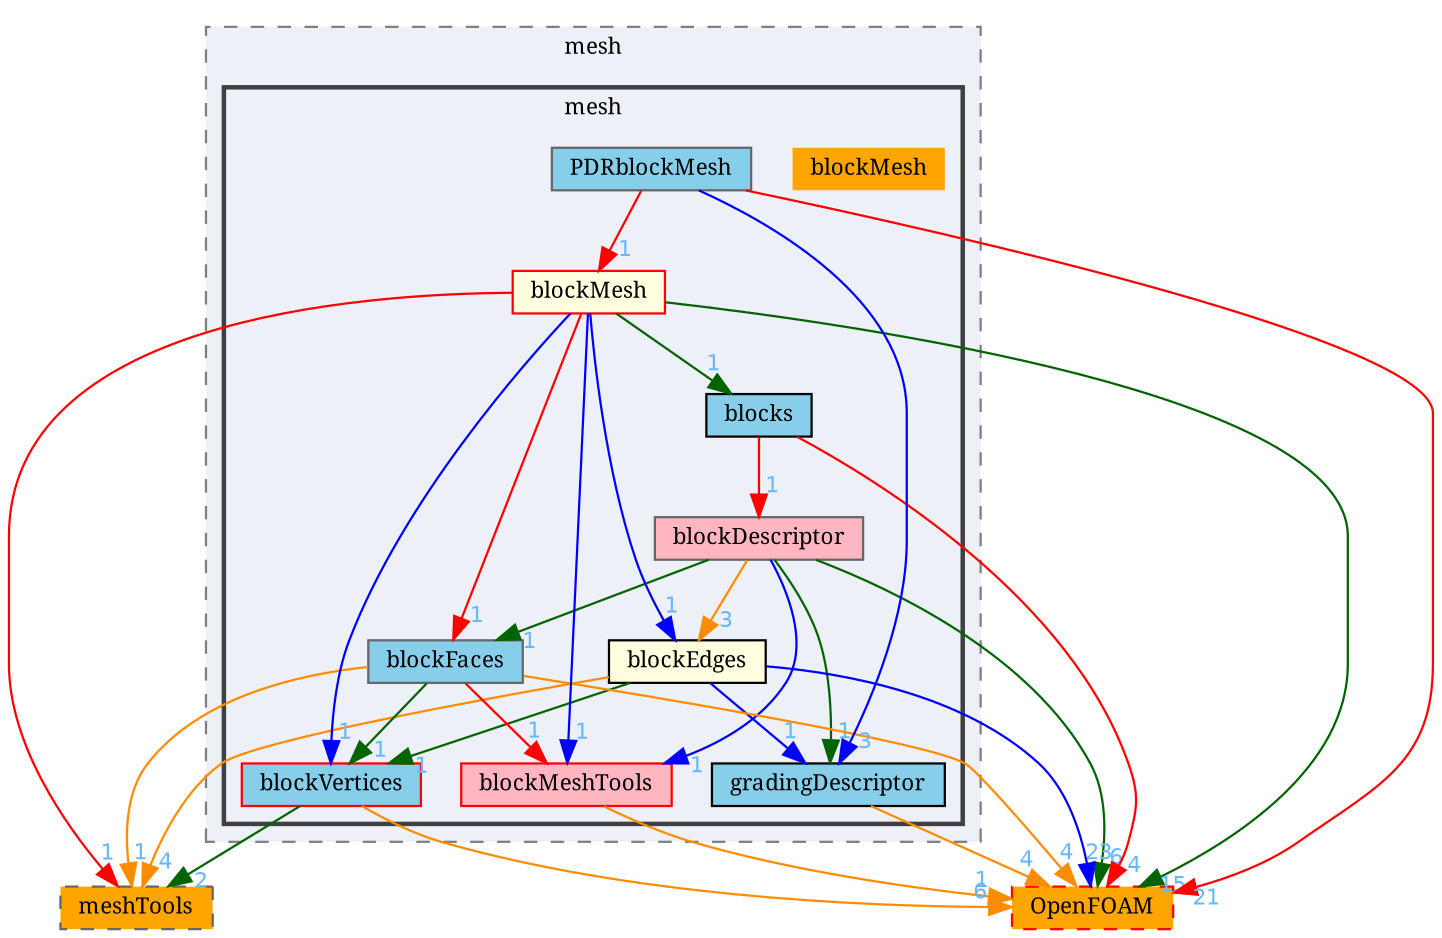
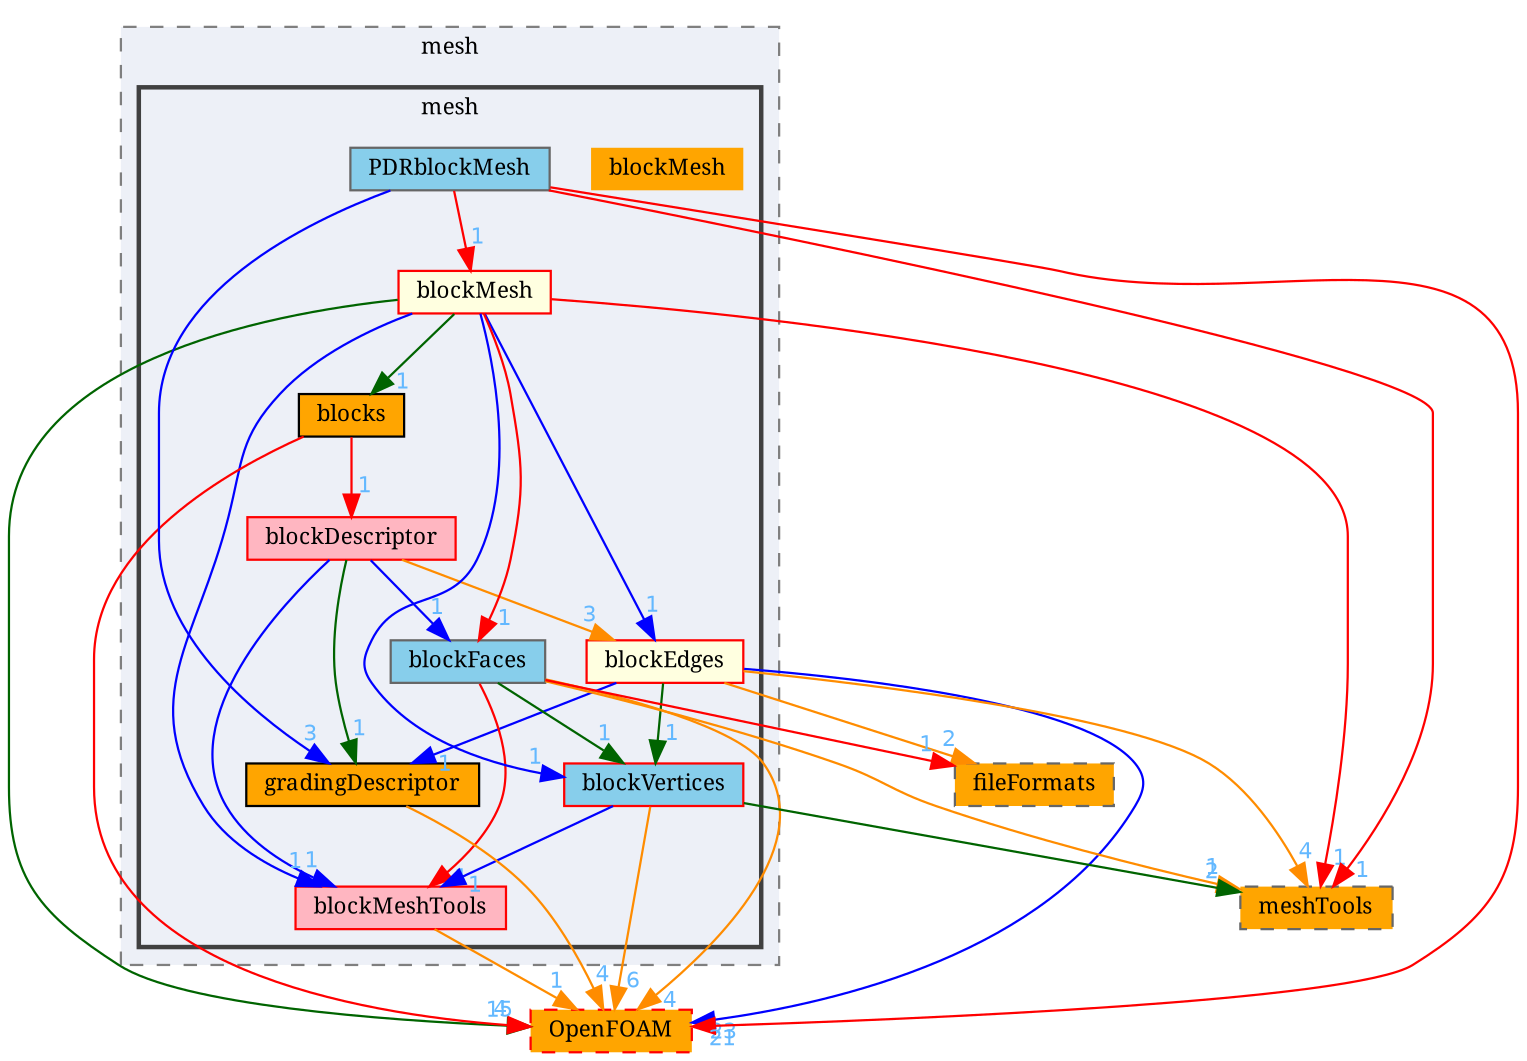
edge "PDRblockMesh" -> "meshTools": added
node "blocks": fillcolor skyblue -> orange
node "blockDescriptor": color gray40 -> red
edge "blockDescriptor" -> "blockFaces": color darkgreen -> blue
node "blockEdges": color black -> red
edge "blockDescriptor" -> "OpenFOAM": removed
node "gradingDescriptor": fillcolor skyblue -> orange
node "fileFormats": added
edge "blockVertices" -> "blockMeshTools": added
